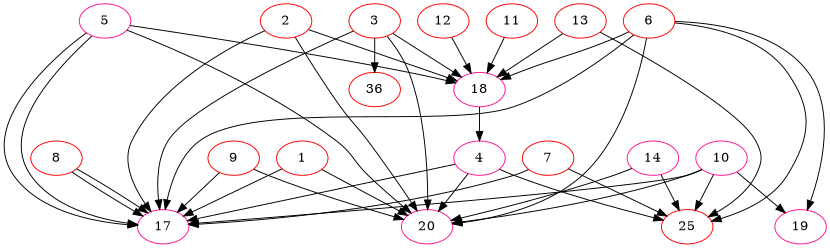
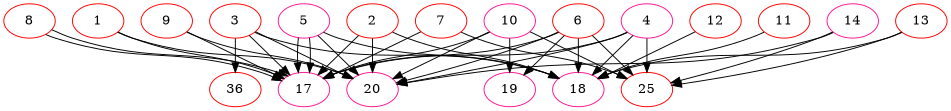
edge "18" -> "4": reversed
